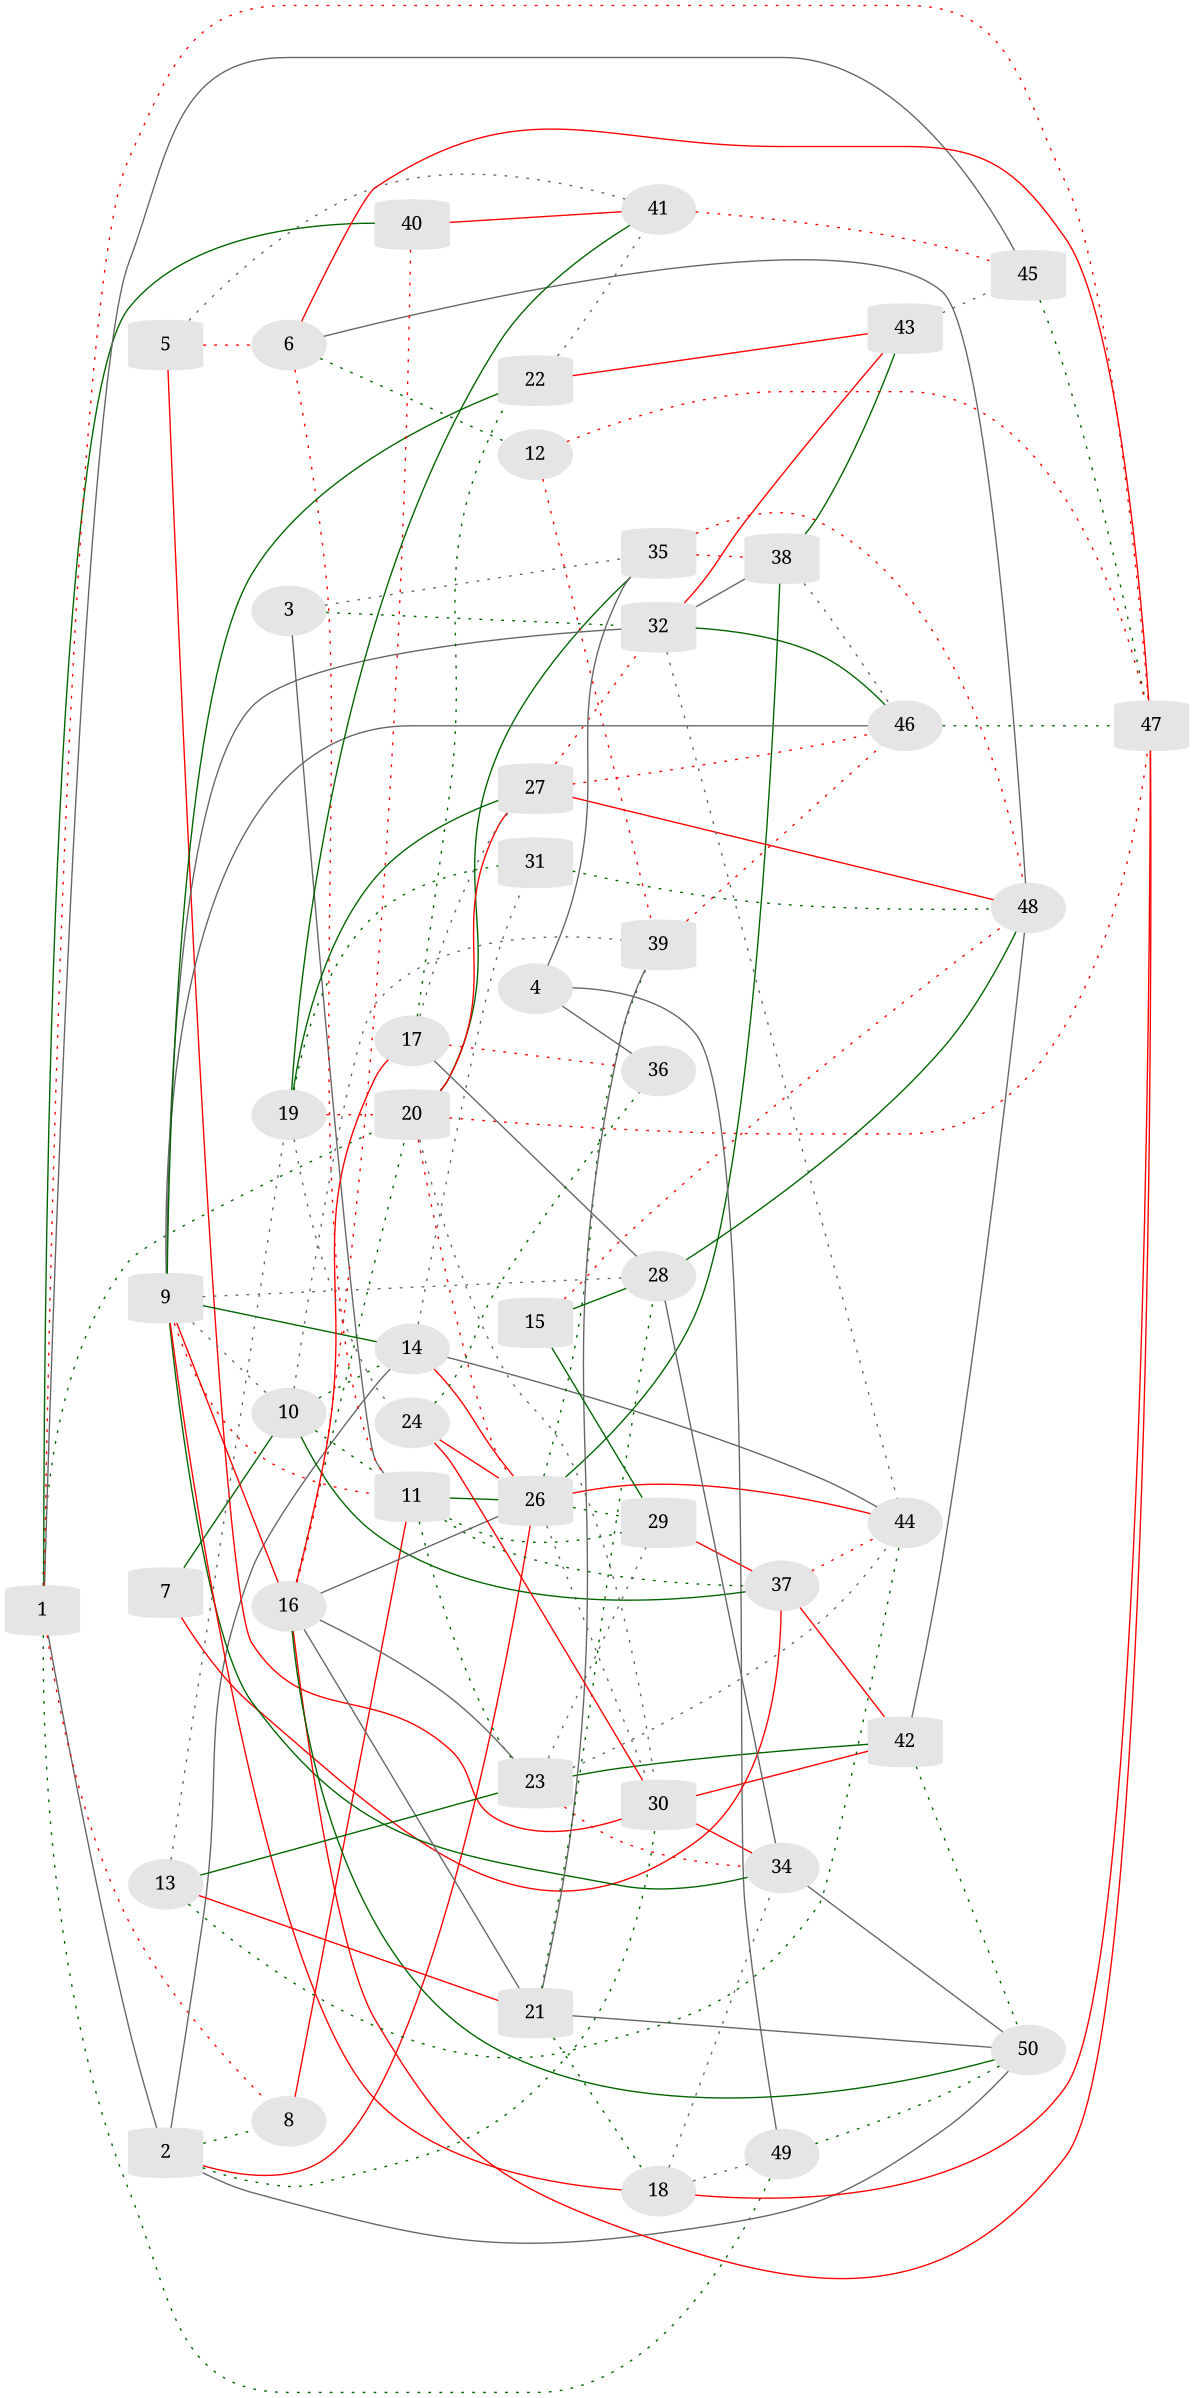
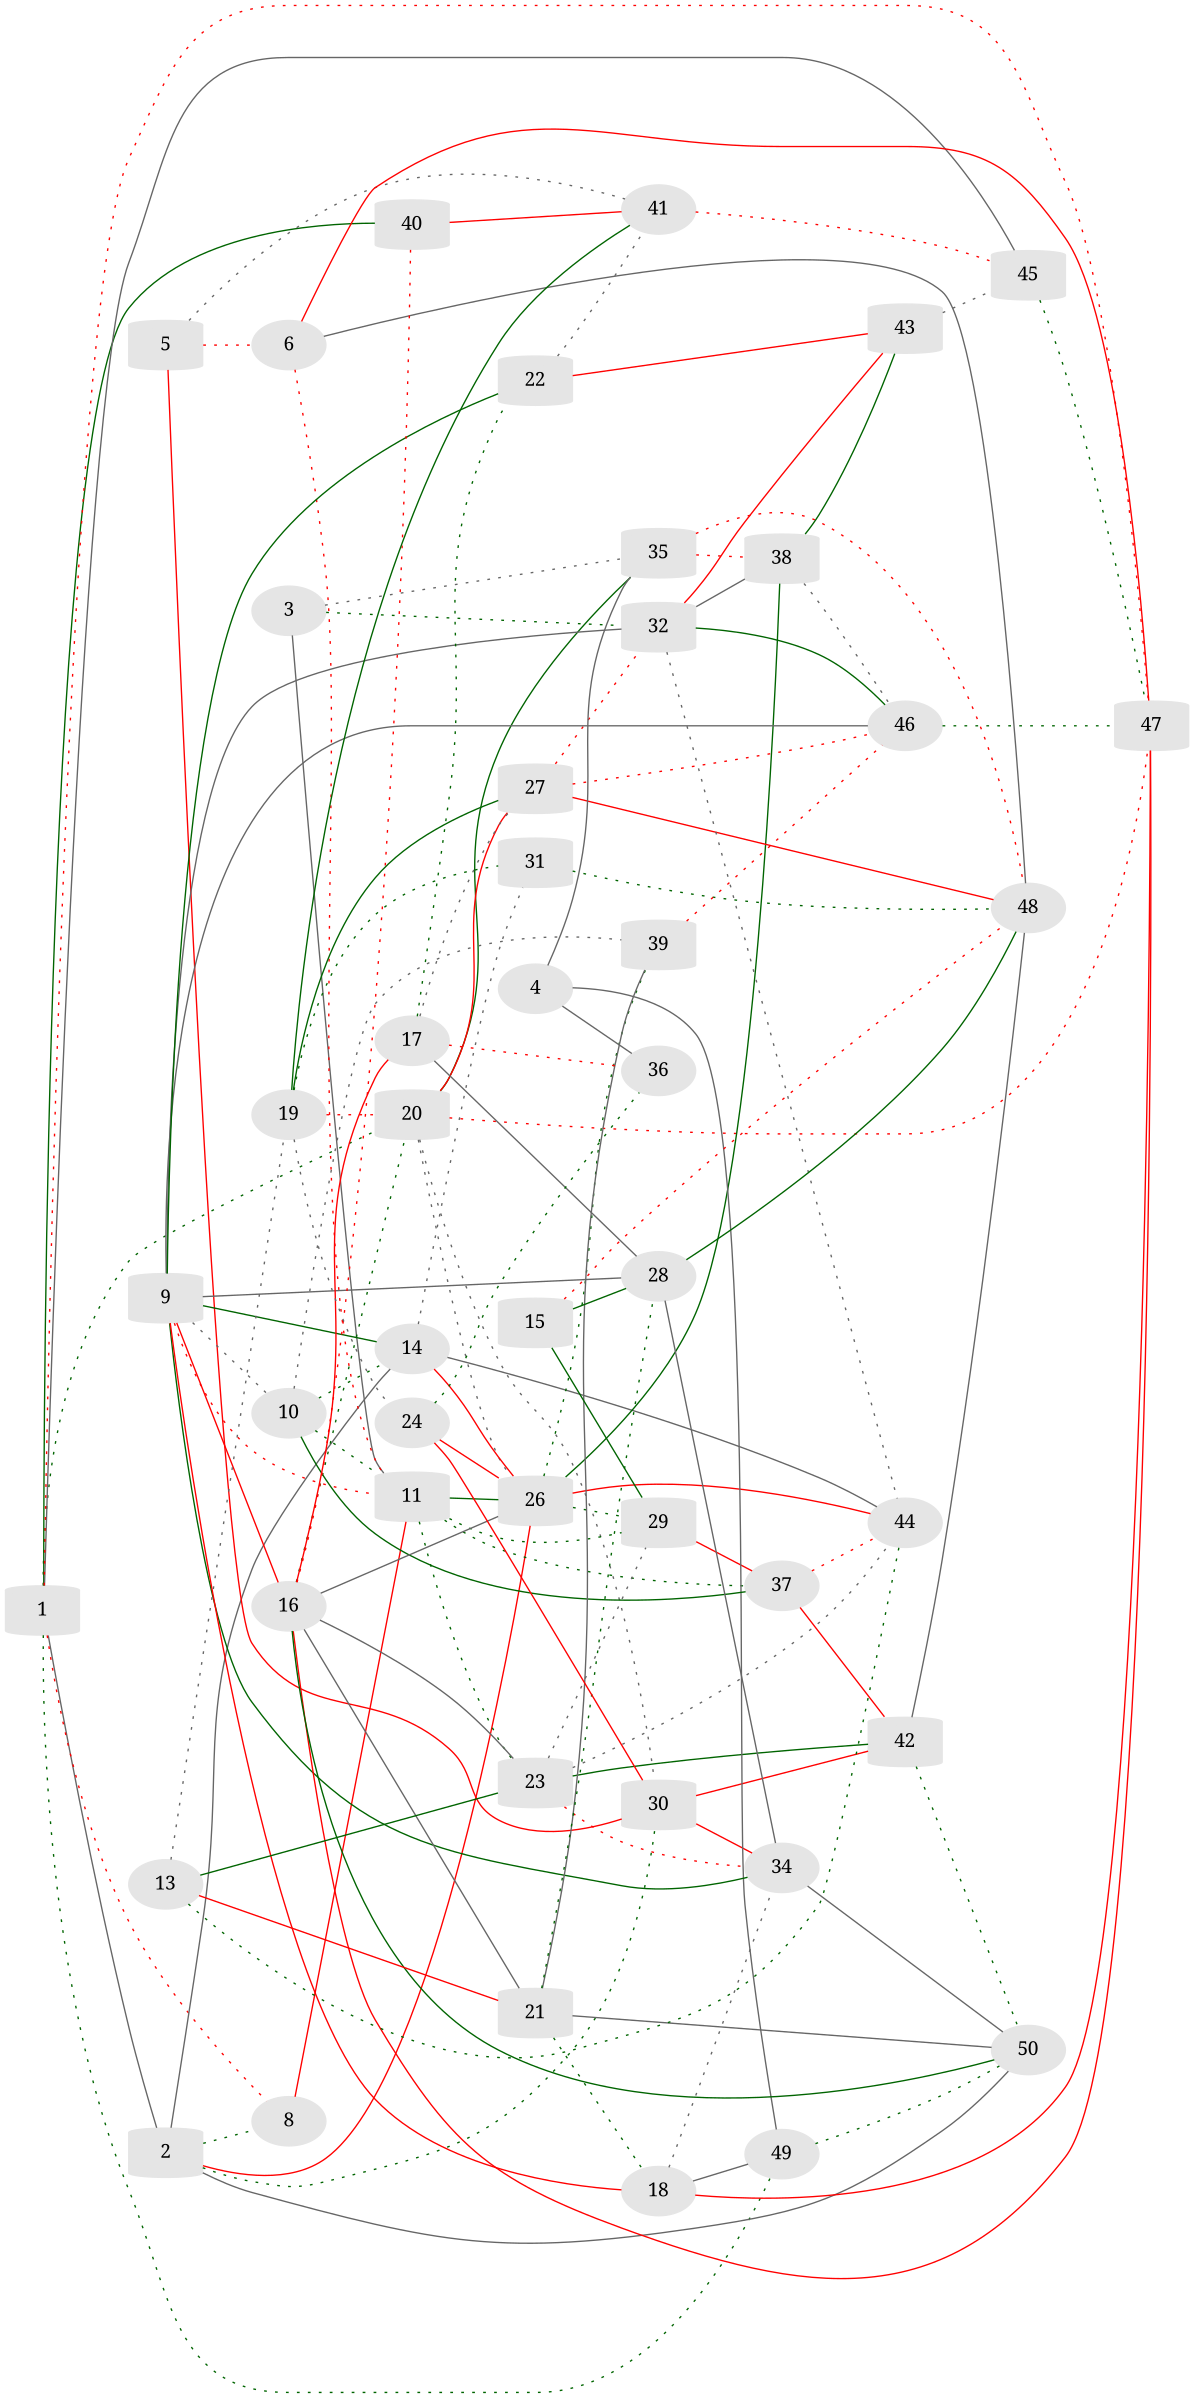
node "12": removed
edge "28" -- "9": style dotted -> solid
edge "20" -- "26": color red -> gray40
node "7": removed
edge "26" -- "30": removed
edge "49" -- "18": style dotted -> solid
